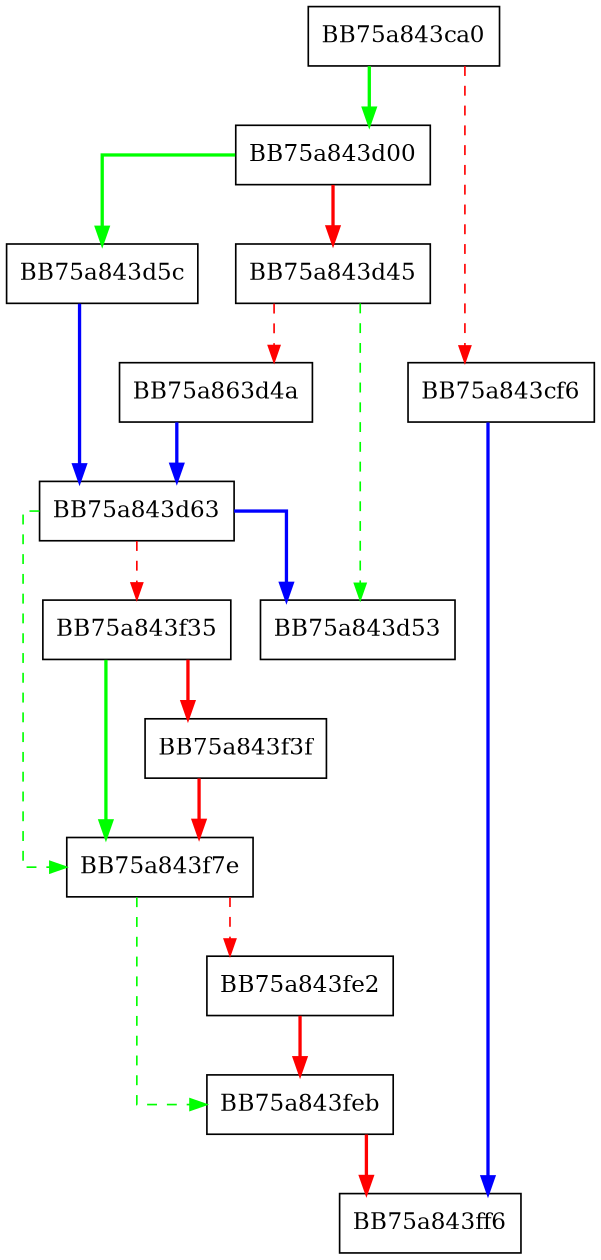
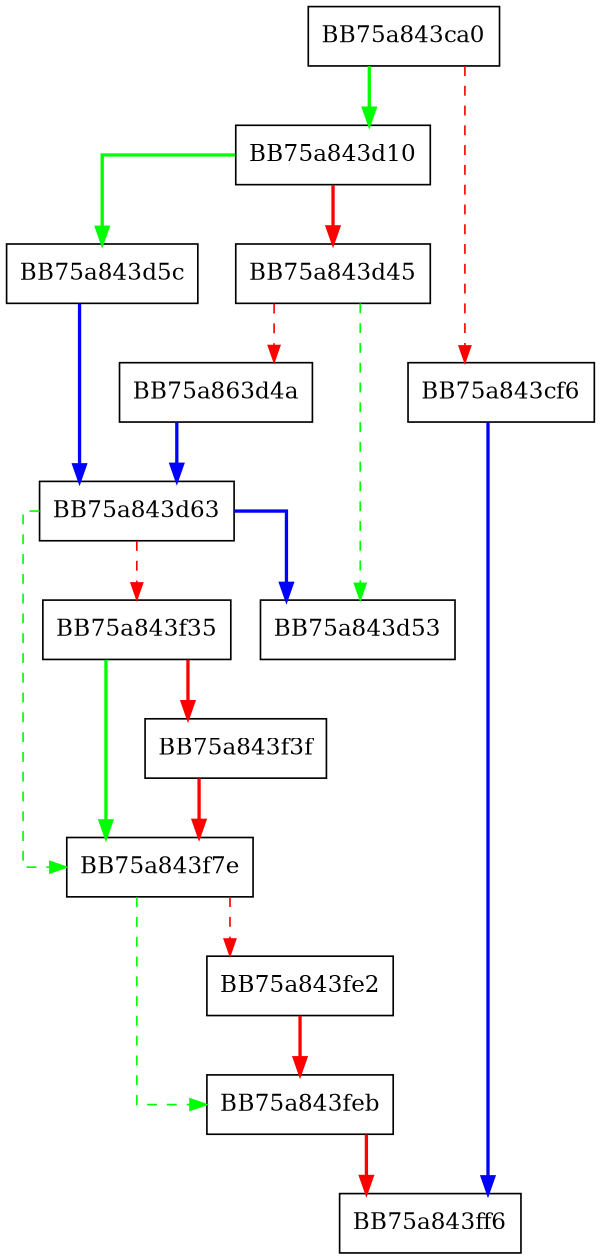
node "BB75a843d00": label "BB75a843d00" -> "BB75a843d10"
